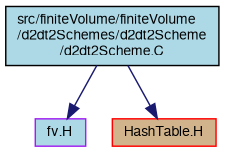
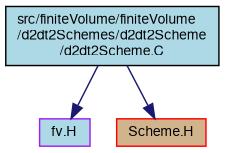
node "HashTable.H": label "HashTable.H" -> "Scheme.H"
